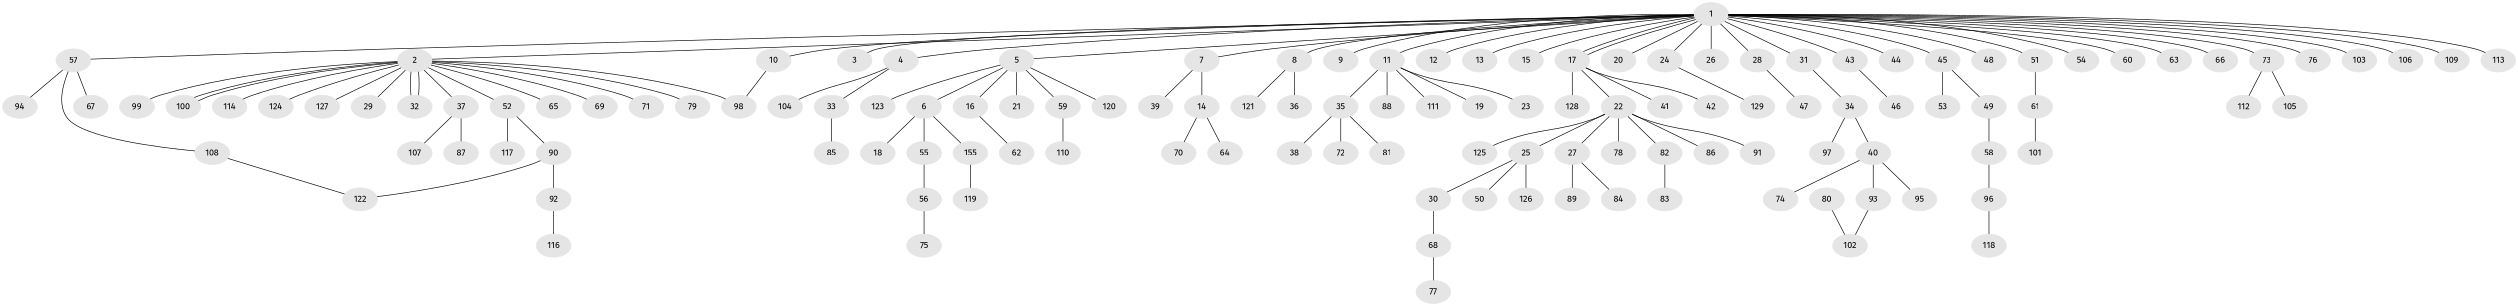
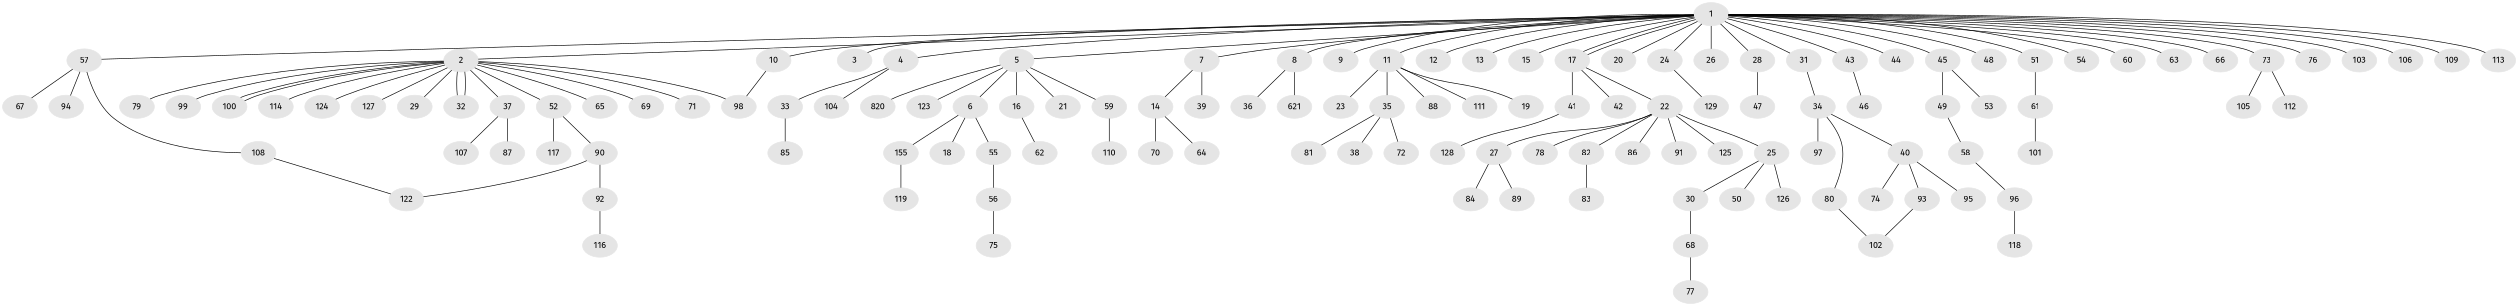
edge "17" -- "128": now "41" -- "128"
node "120": label "120" -> "820"
node "121": label "121" -> "621"
edge "34" -- "80": added
